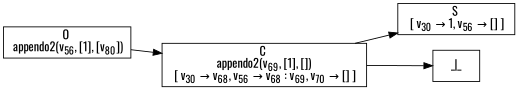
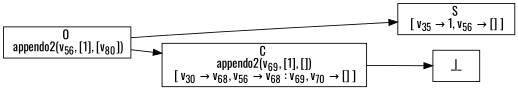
node "S": text "30" -> "35"
edge "C" -> "S": now "O" -> "S"
